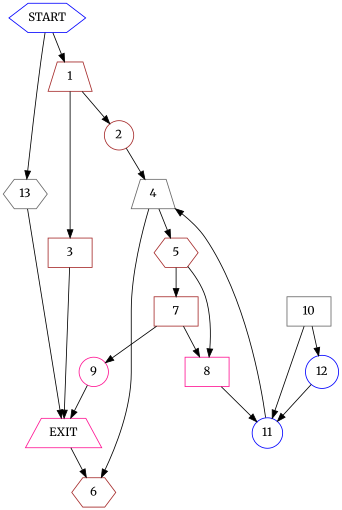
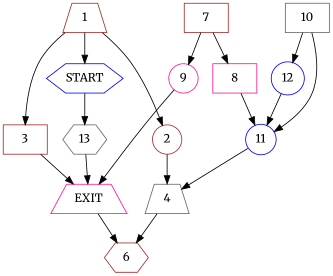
edge "START" -> "1": reversed
node "5": removed
